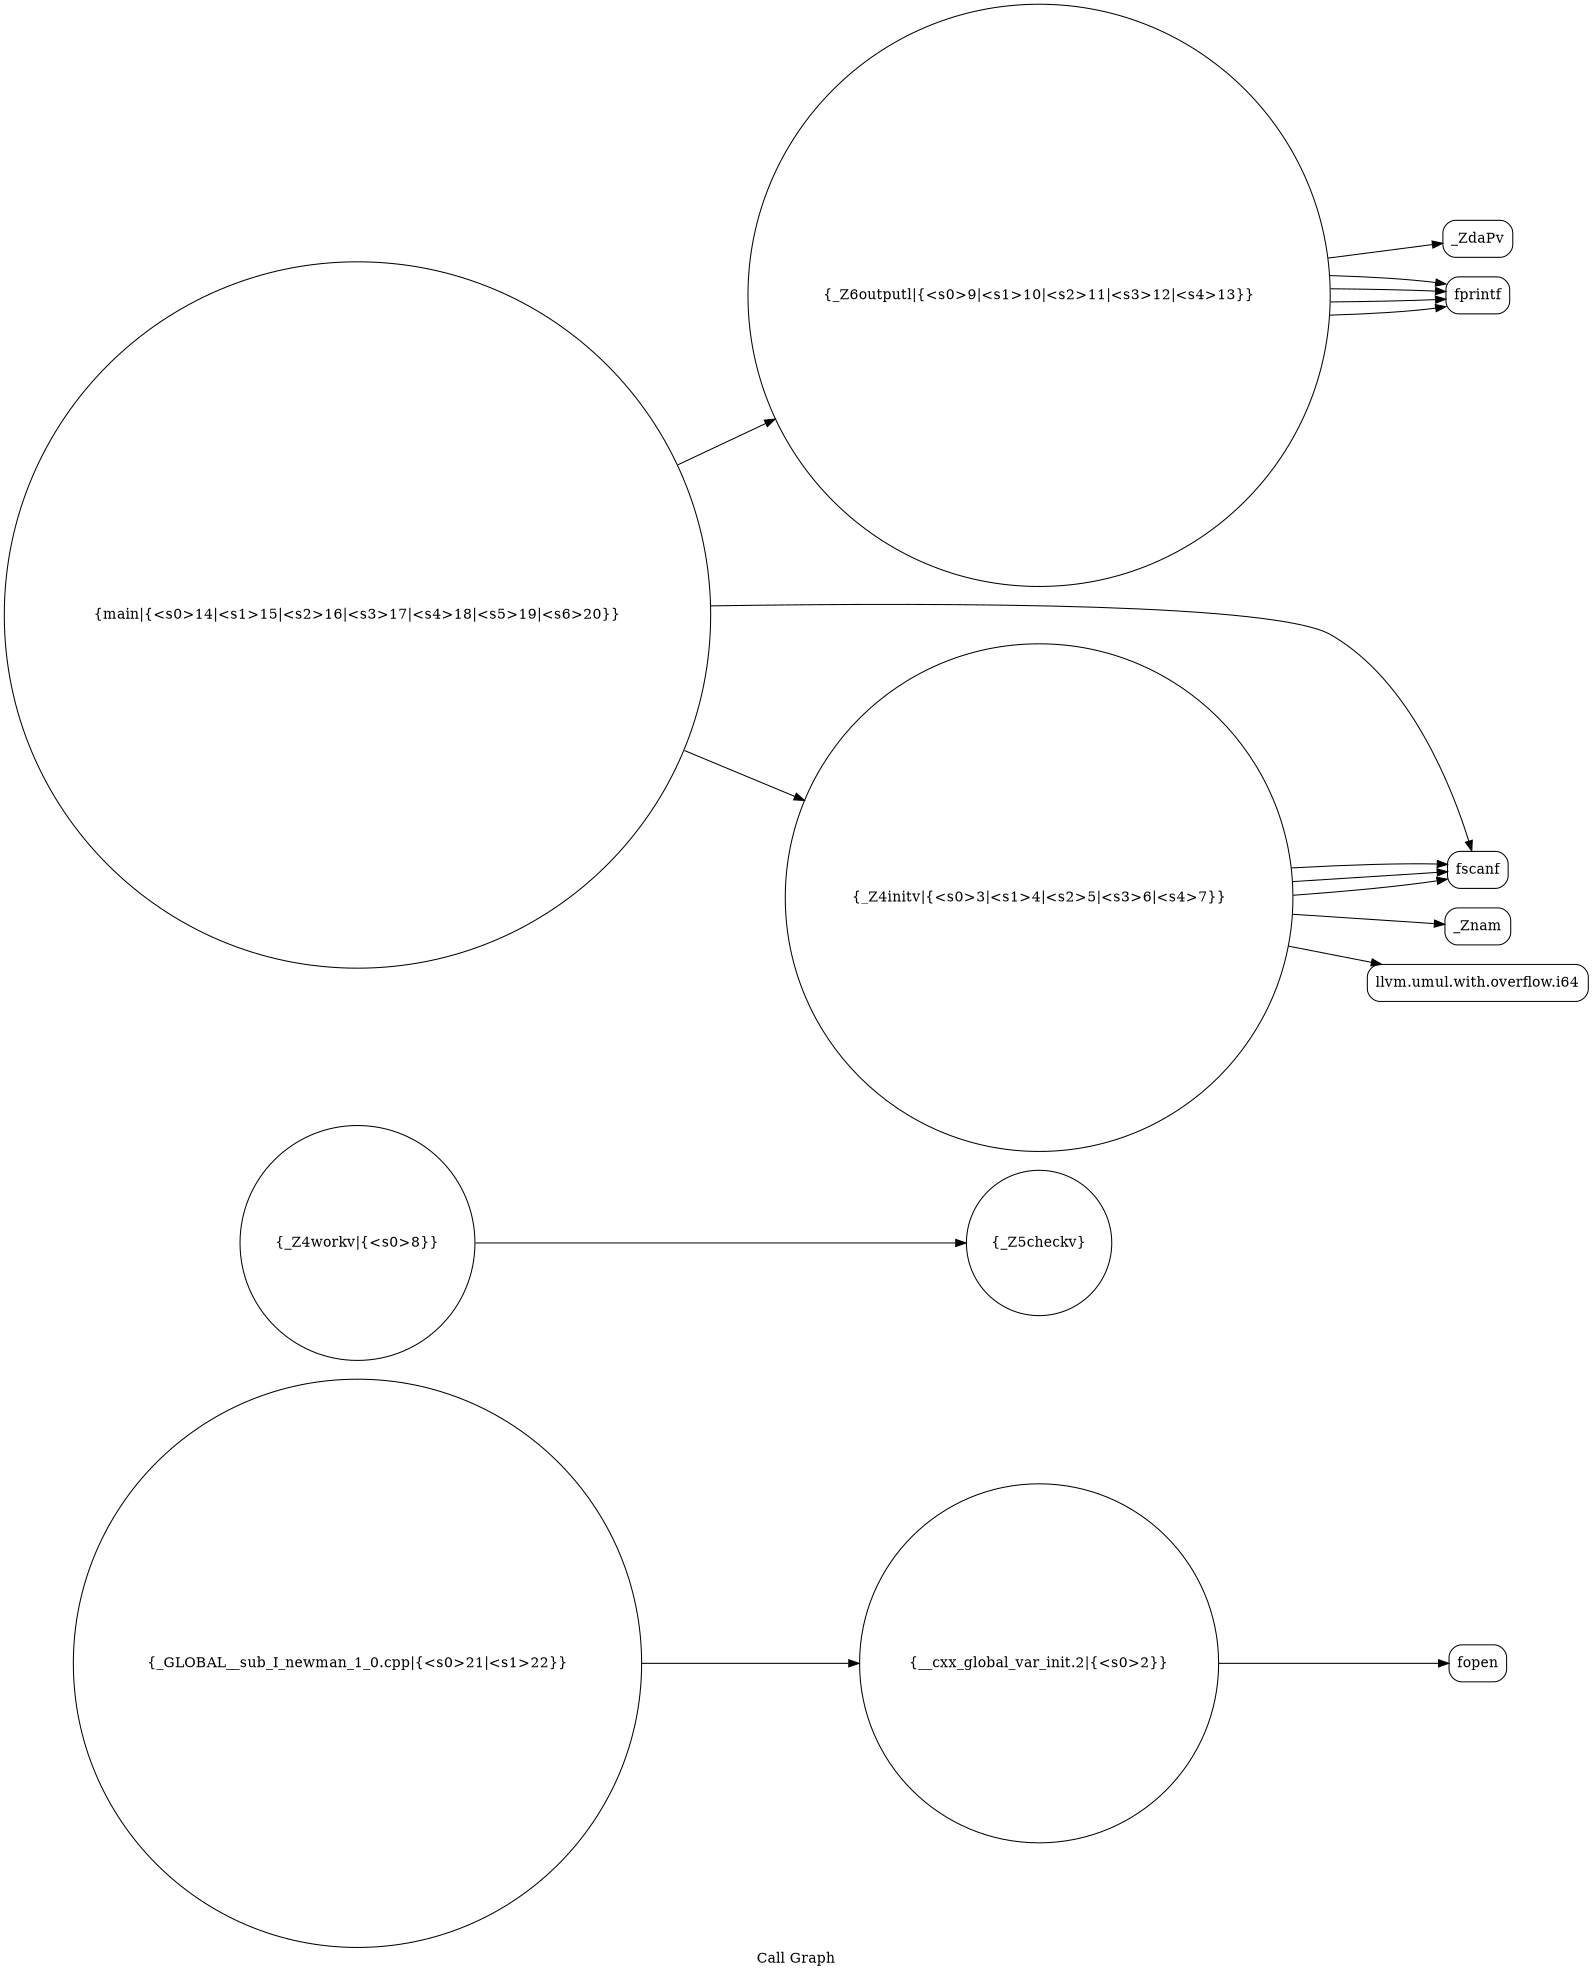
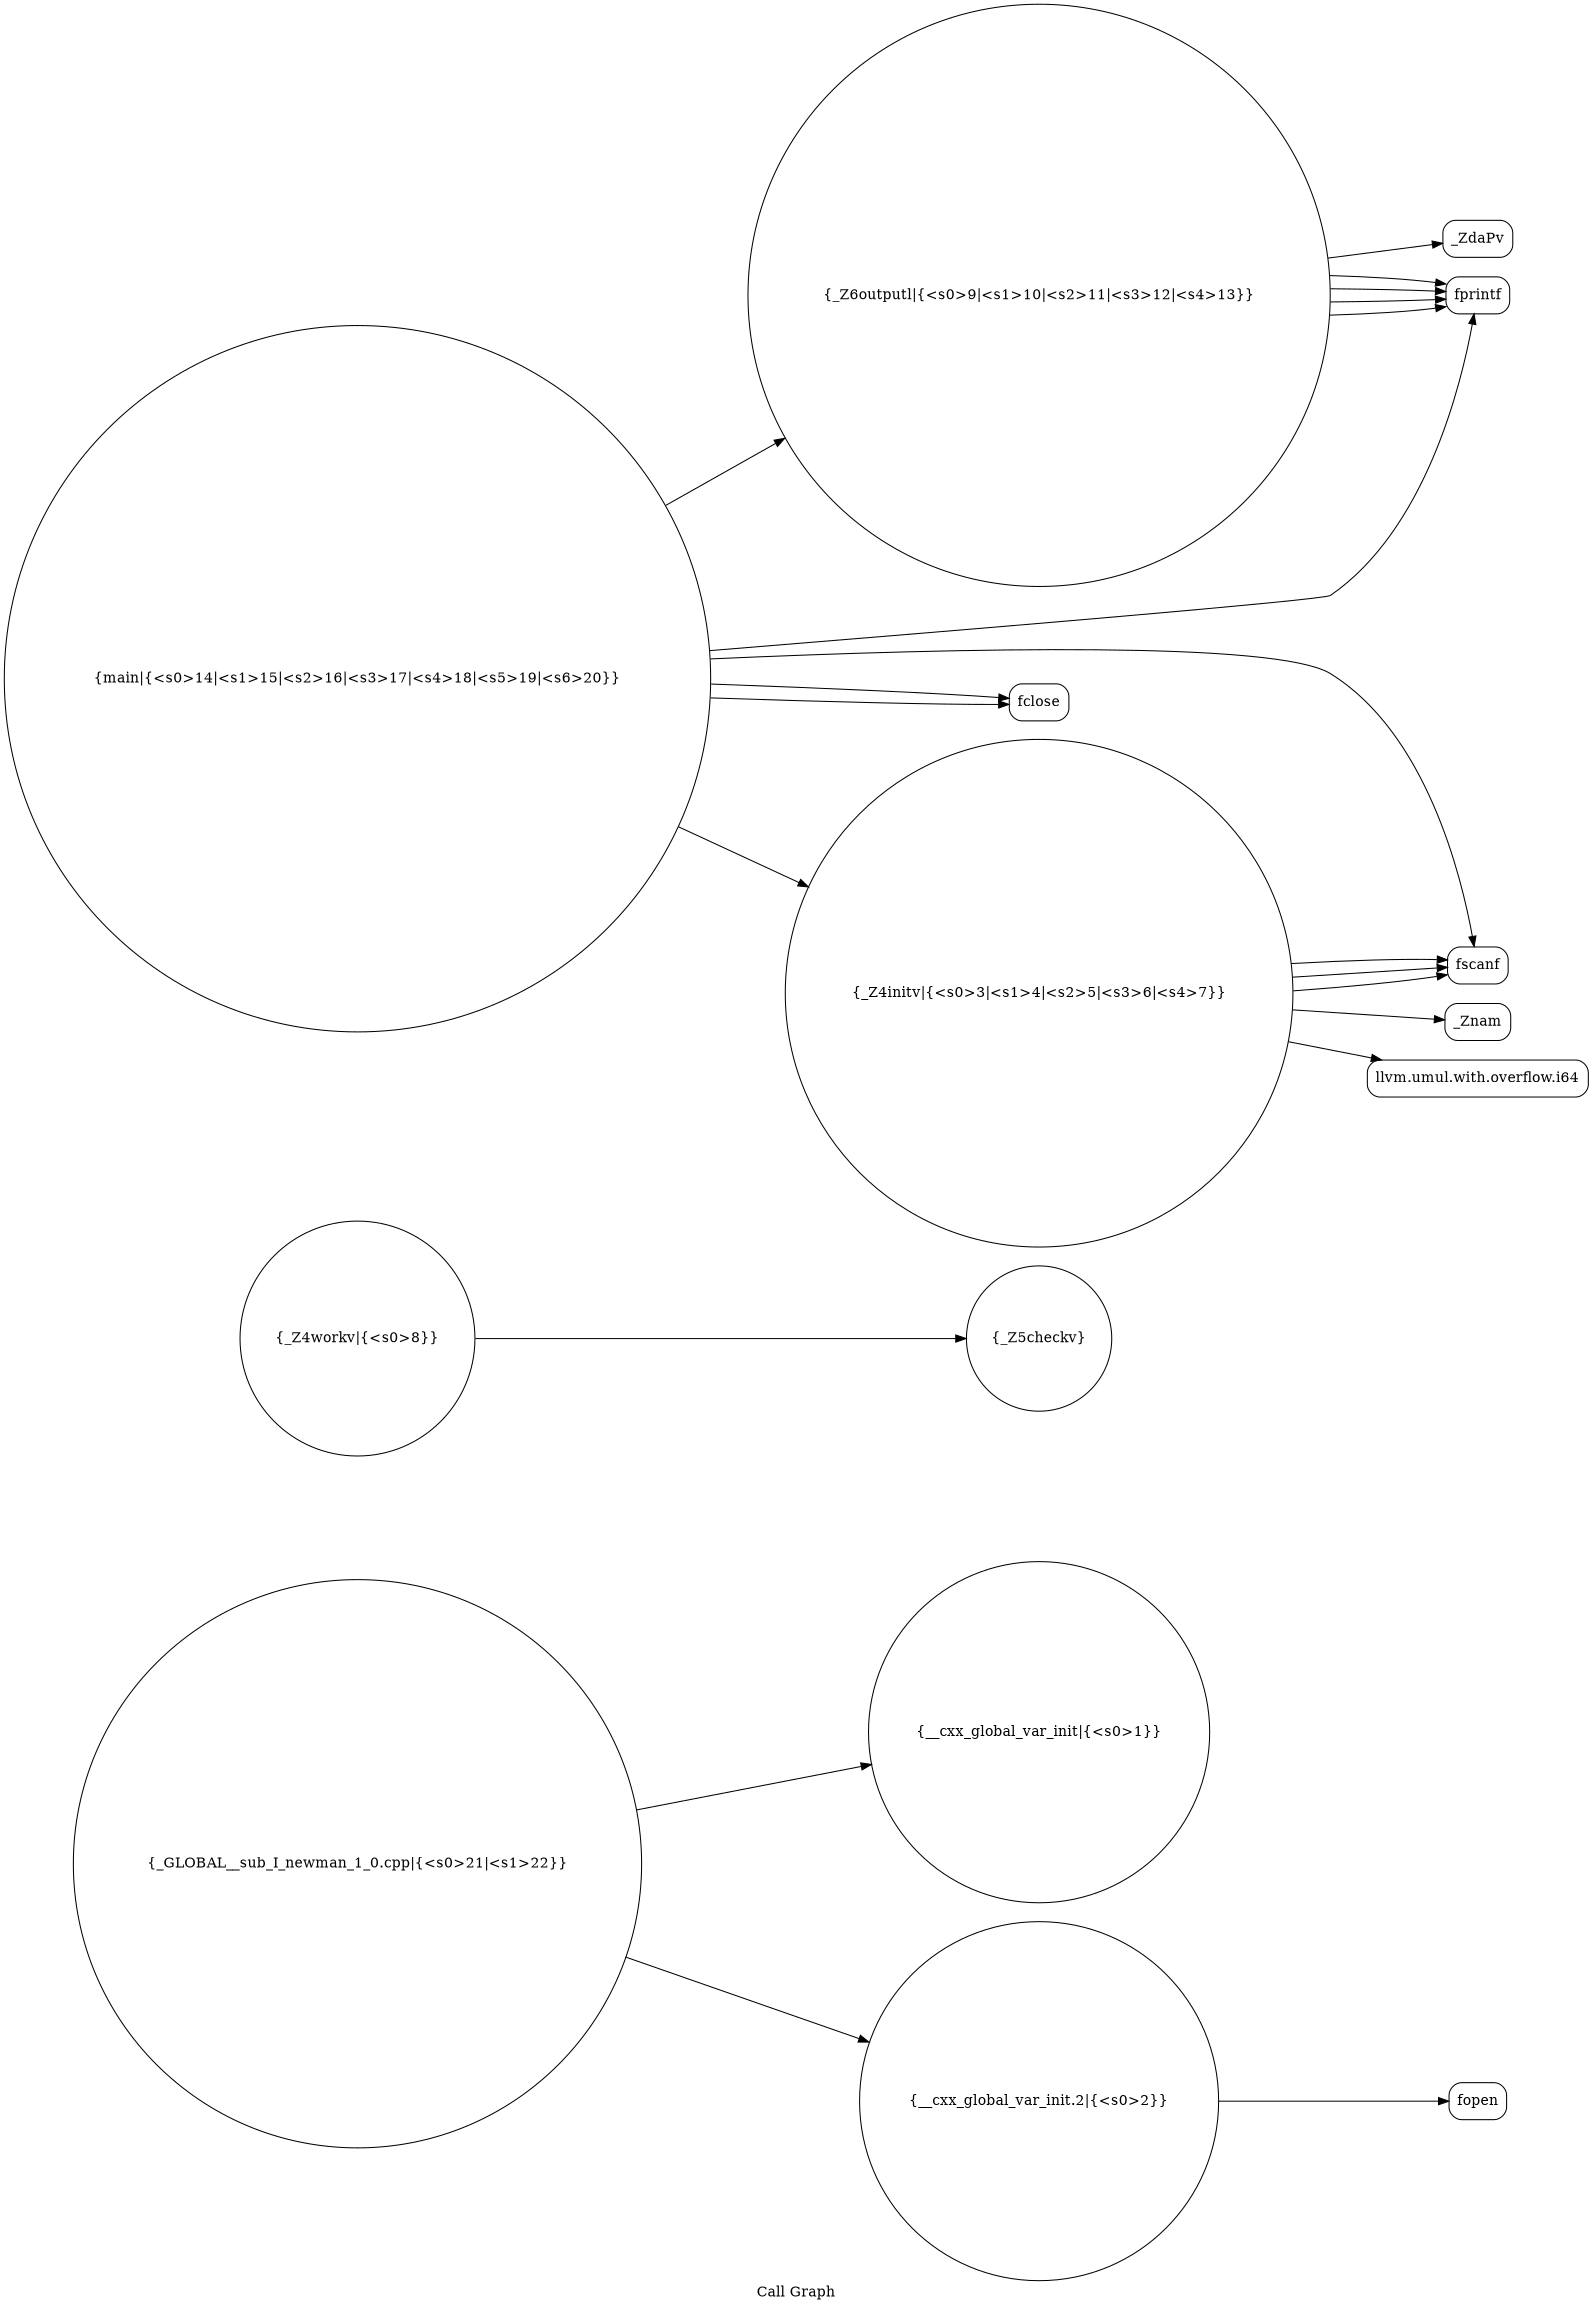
edge "{main|{<s0>14|<s1>15|<s2>16|<s3>17|<s4>18|<s5>19|<s6>20}}" -> "fprintf": added
node "fclose": added
node "{__cxx_global_var_init|{<s0>1}}": added
